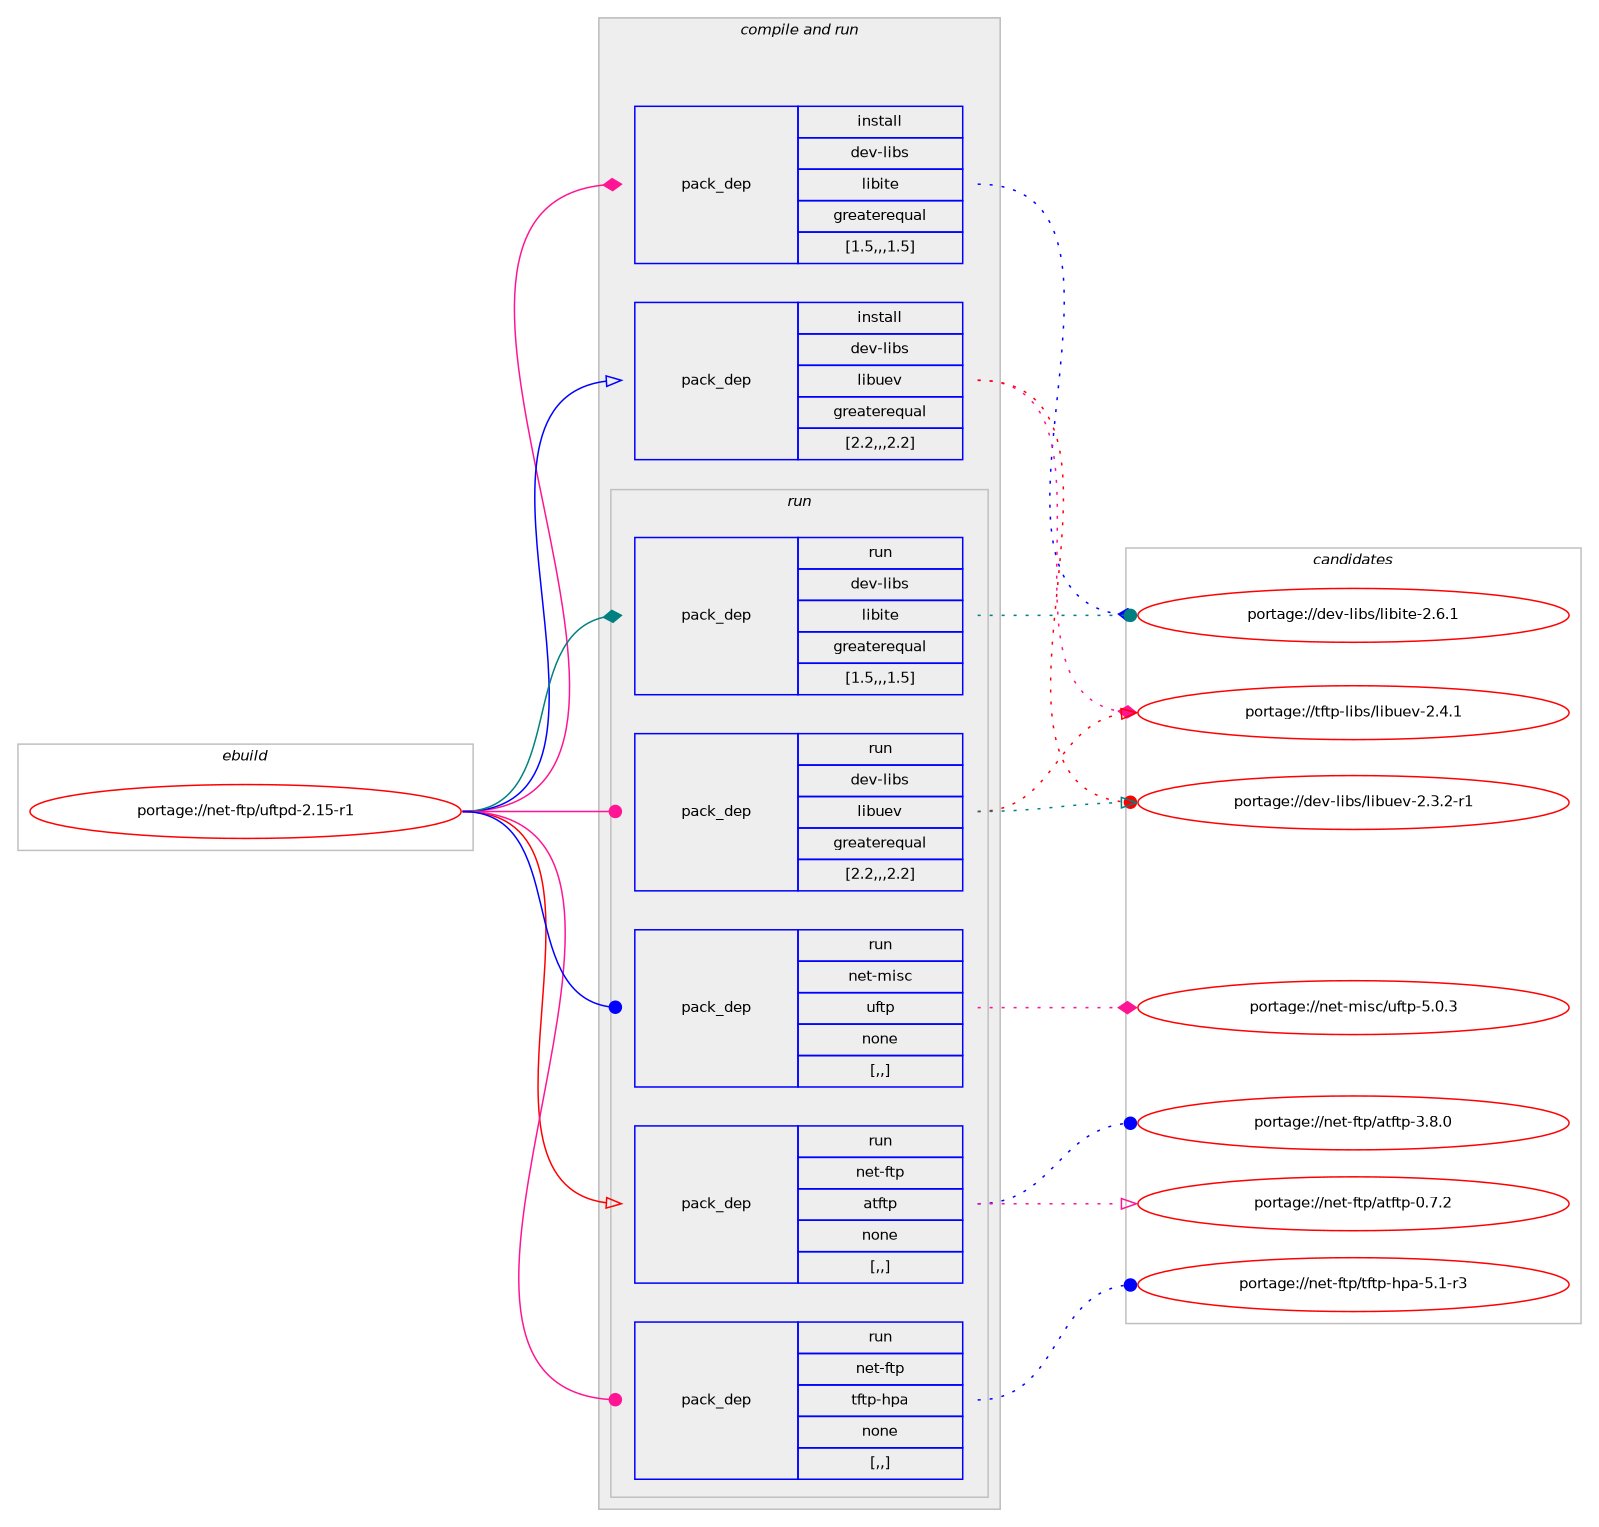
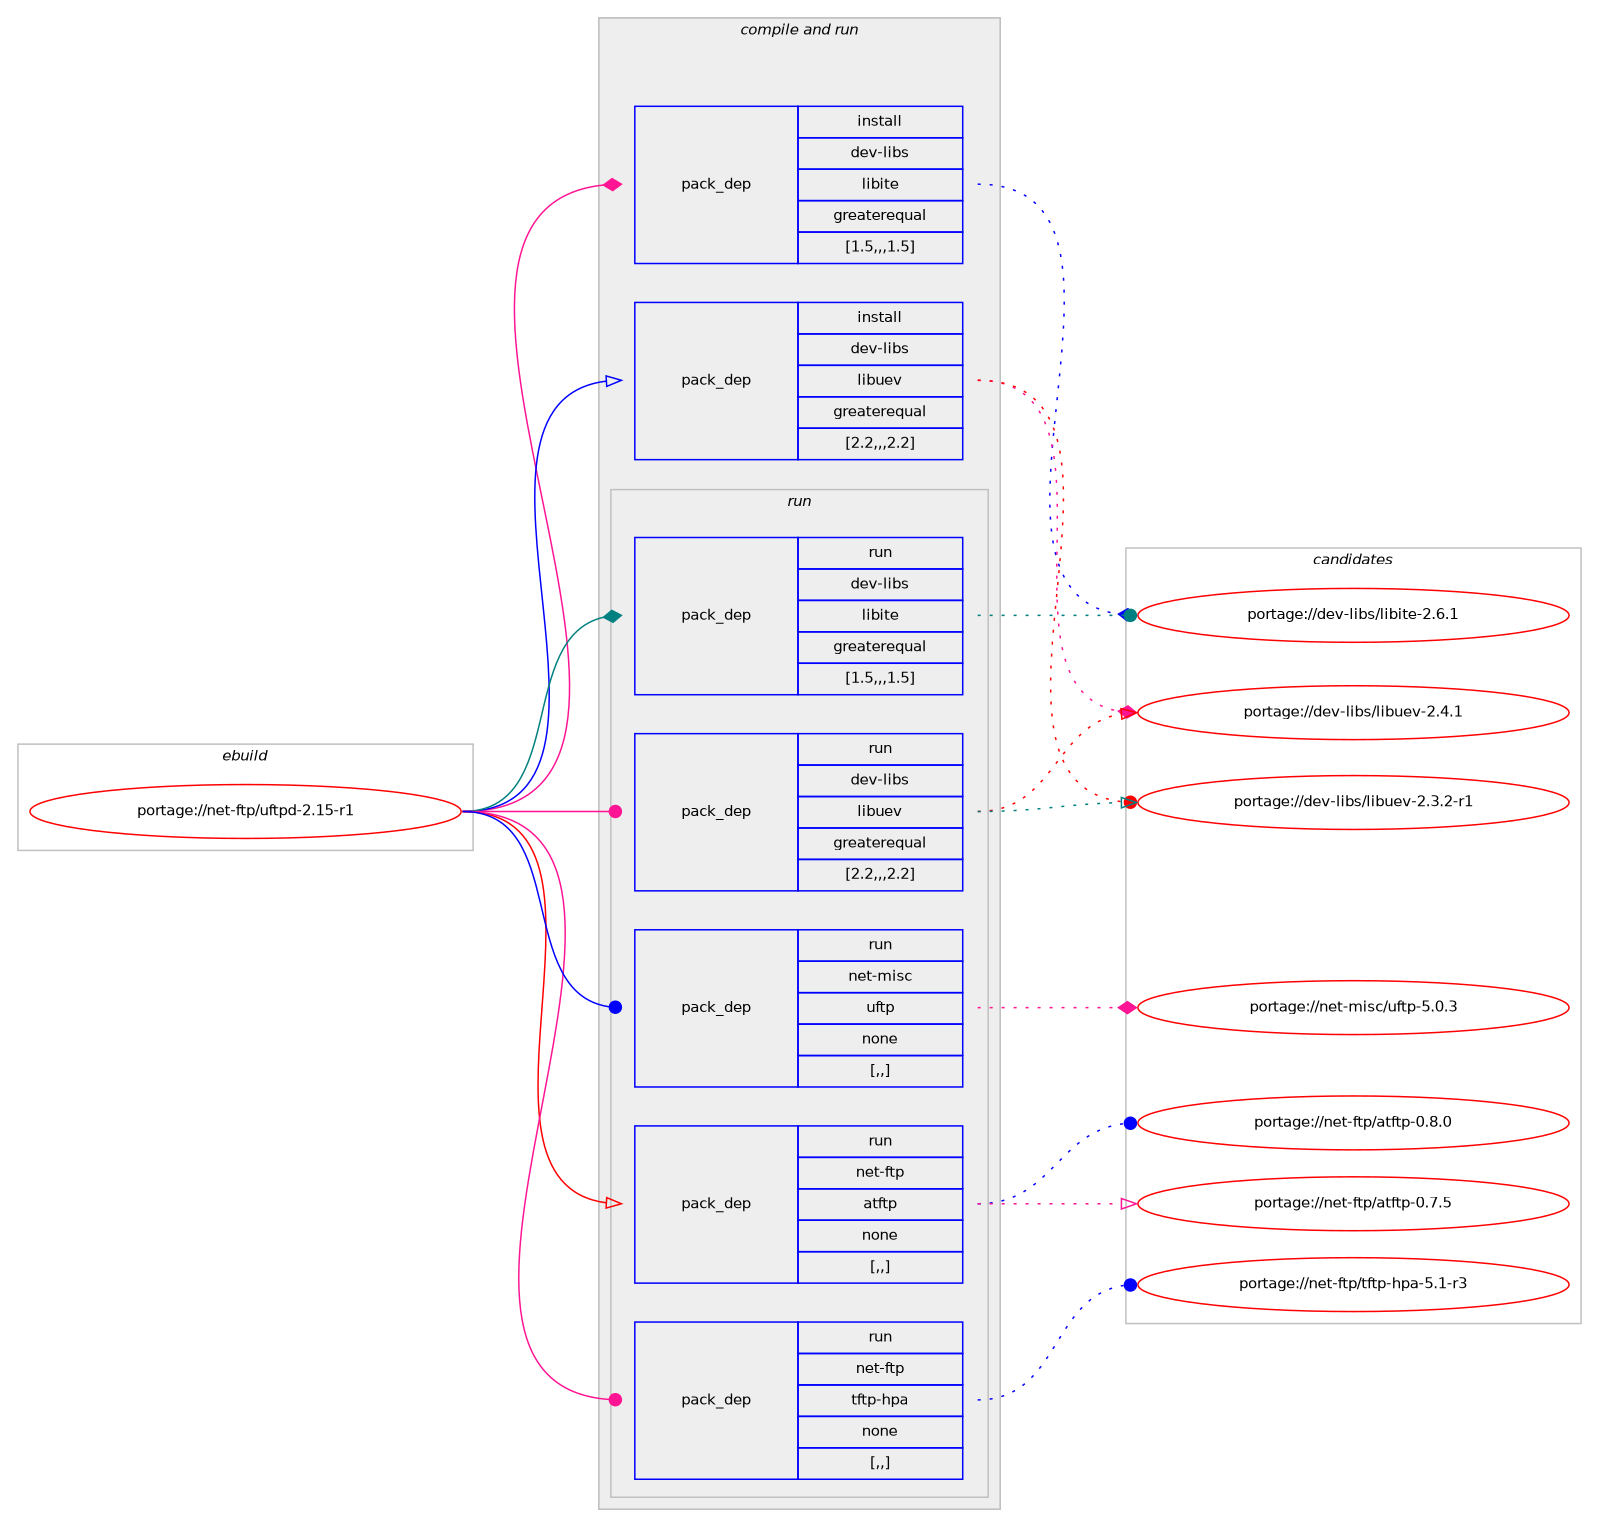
node "portage://tftp-libs/libuev-2.4.1": label "portage://tftp-libs/libuev-2.4.1" -> "portage://dev-libs/libuev-2.4.1"
node "portage://net-ftp/atftp-3.8.0": label "portage://net-ftp/atftp-3.8.0" -> "portage://net-ftp/atftp-0.8.0"
node "portage://net-ftp/atftp-0.7.2": label "portage://net-ftp/atftp-0.7.2" -> "portage://net-ftp/atftp-0.7.5"
